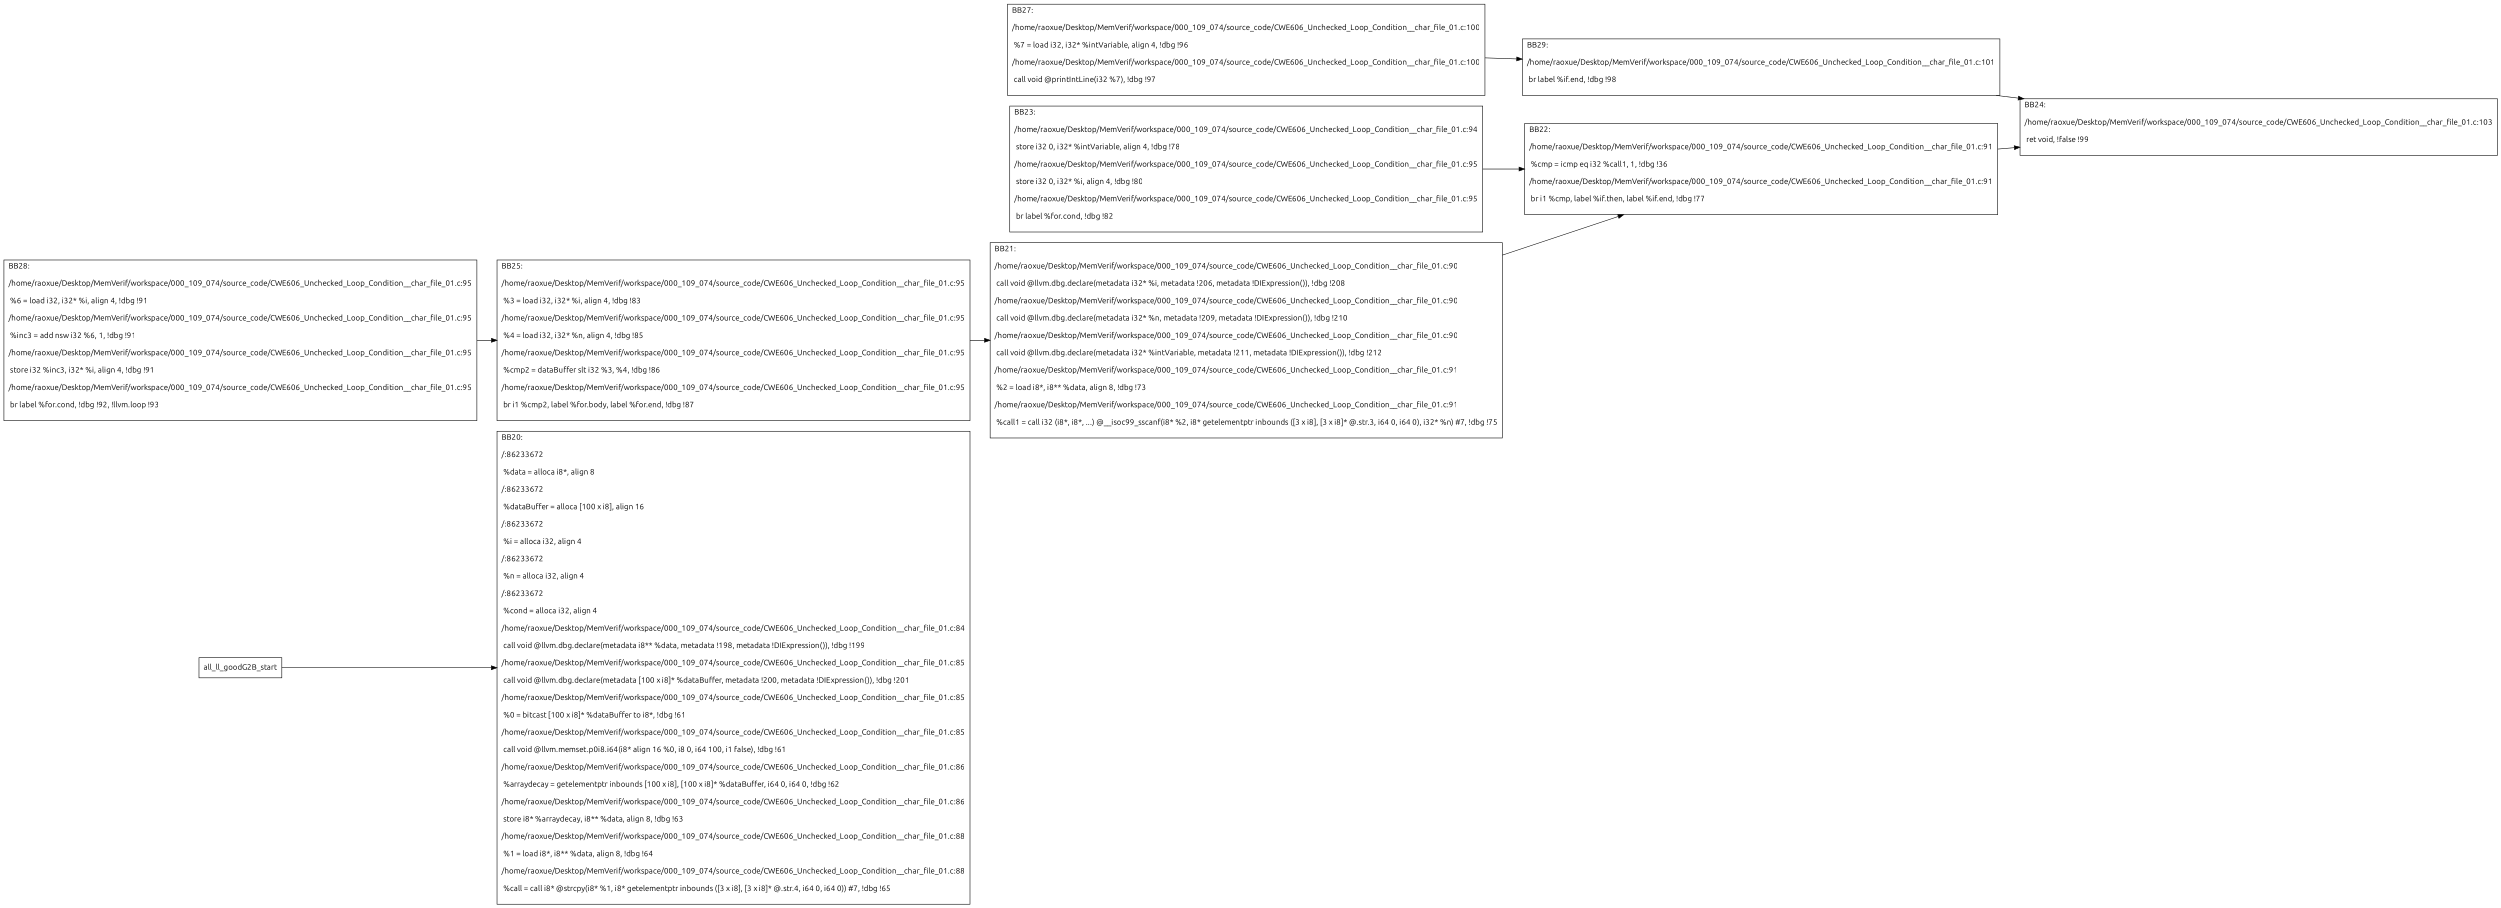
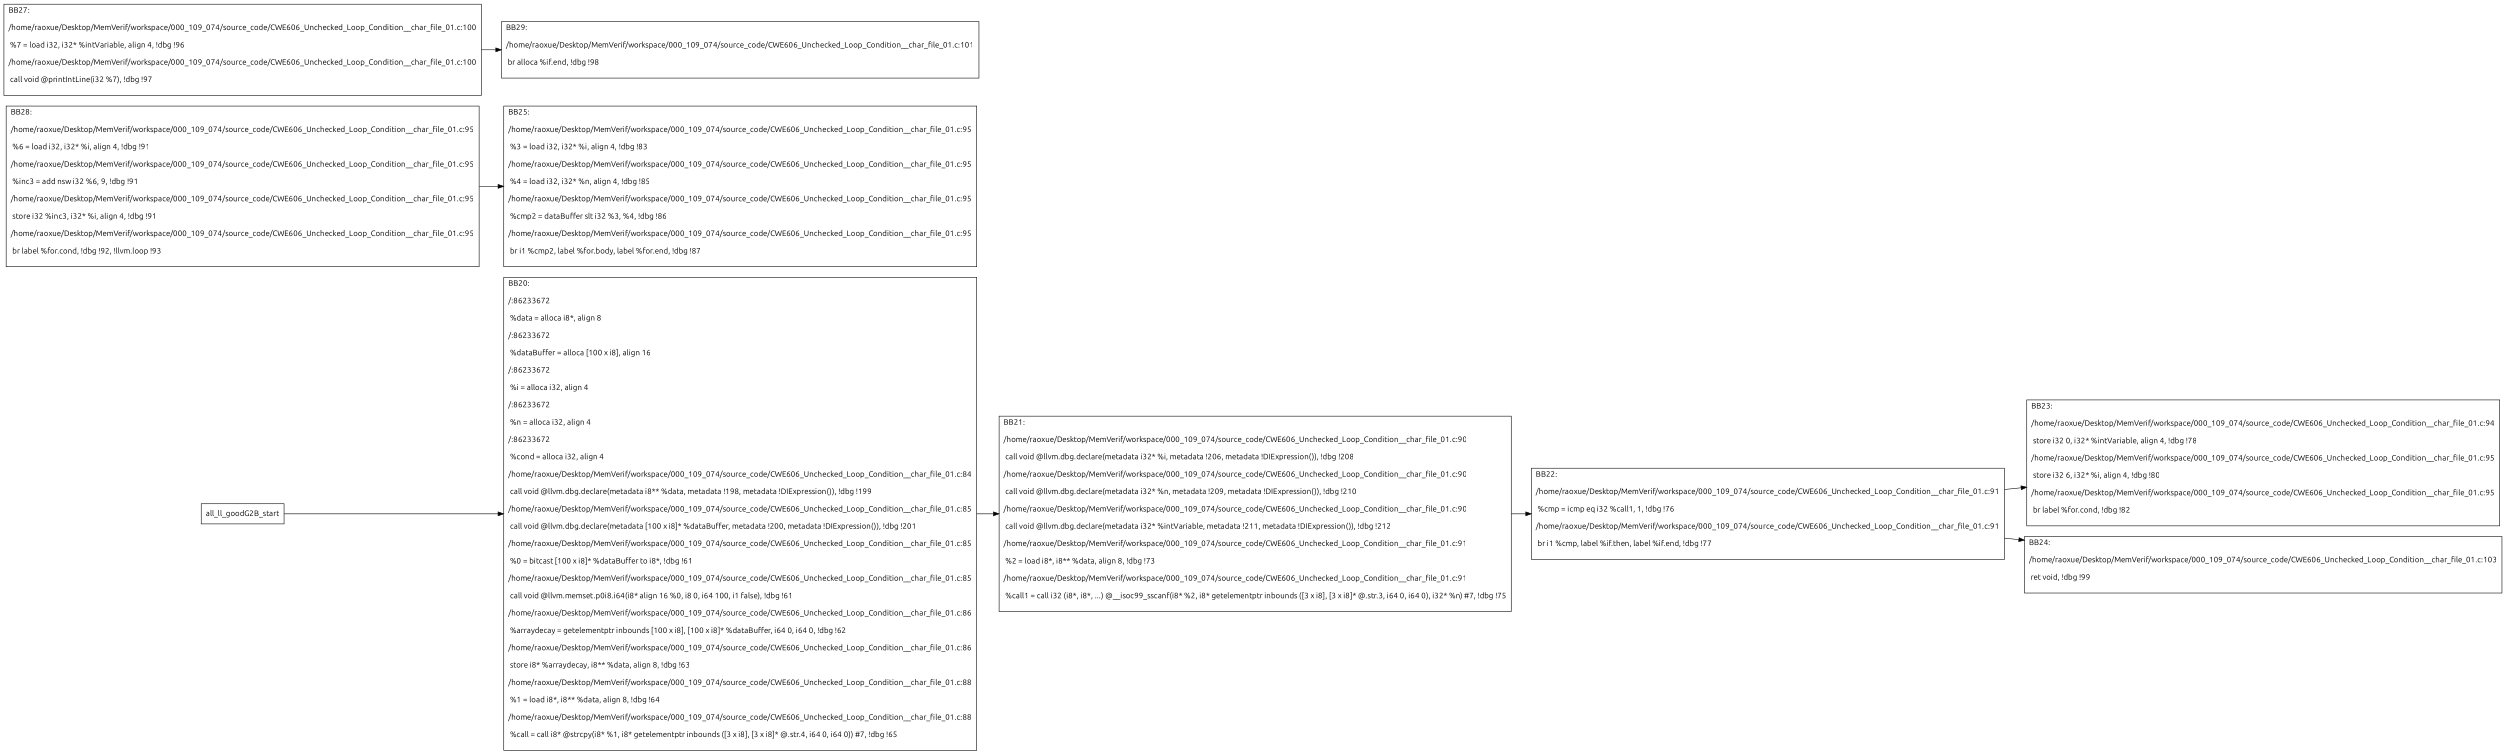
node "BB29:": text "br label %if.end, !dbg !98" -> "br alloca %if.end, !dbg !98"
edge "BB29:" -> "BB24:": removed
node "BB24:": text "ret void, !false !99" -> "ret void, !dbg !99"
node "BB22:": text "%cmp = icmp eq i32 %call1, 1, !dbg !36" -> "%cmp = icmp eq i32 %call1, 1, !dbg !76"
edge "BB23:" -> "BB22:": reversed
node "BB23:": text "store i32 0, i32* %i, align 4, !dbg !80" -> "store i32 6, i32* %i, align 4, !dbg !80"
node "BB28:": text "%inc3 = add nsw i32 %6, 1, !dbg !91" -> "%inc3 = add nsw i32 %6, 9, !dbg !91"
edge "BB25:" -> "BB21:": now "BB20:" -> "BB21:"
